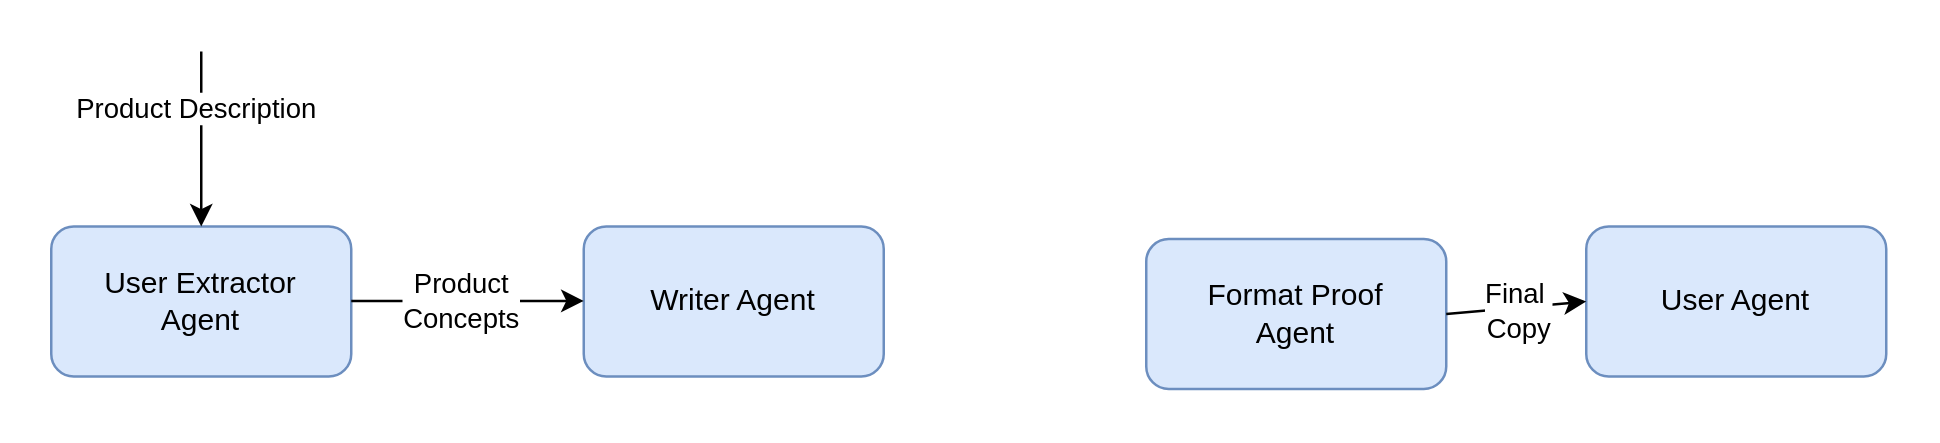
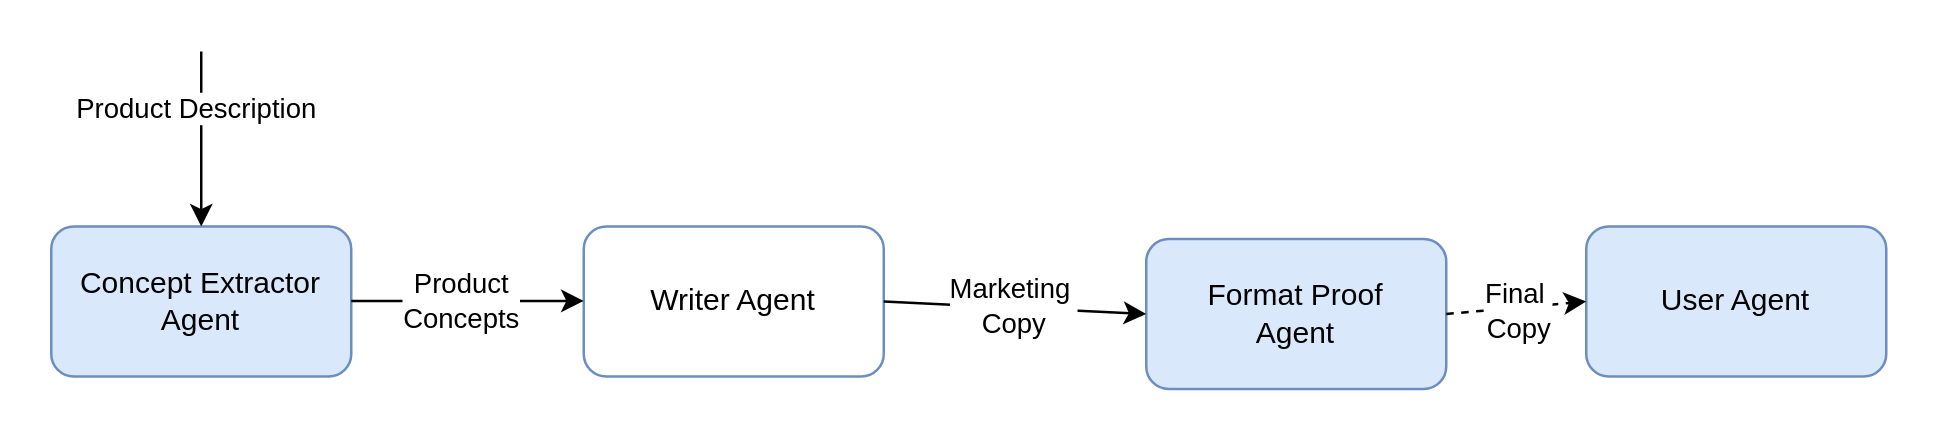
node "User Extractor Agent": label "User Extractor Agent" -> "Concept Extractor Agent"
node "Writer Agent": fillcolor #dae8fc -> #ffffff
edge "Writer Agent" -> "Format Proof Agent": added, label "Marketing Copy"
edge "Format Proof Agent" -> "User Agent": style solid -> dashed
